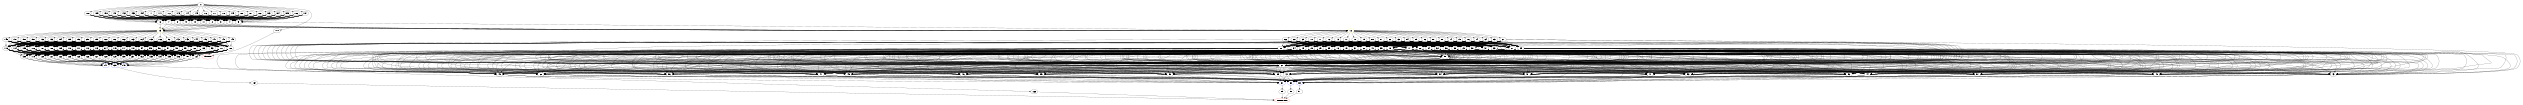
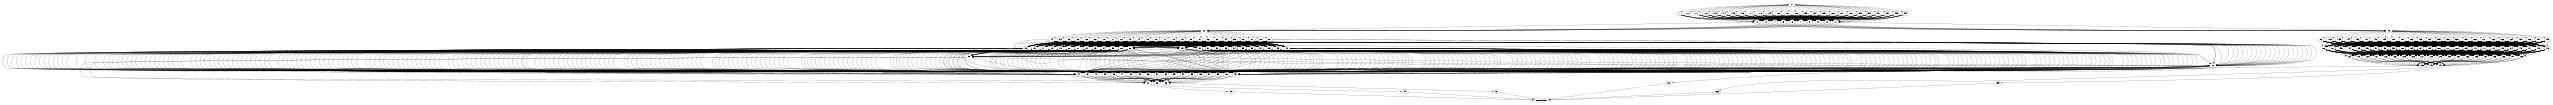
node "Timeout": removed
node "169": added
